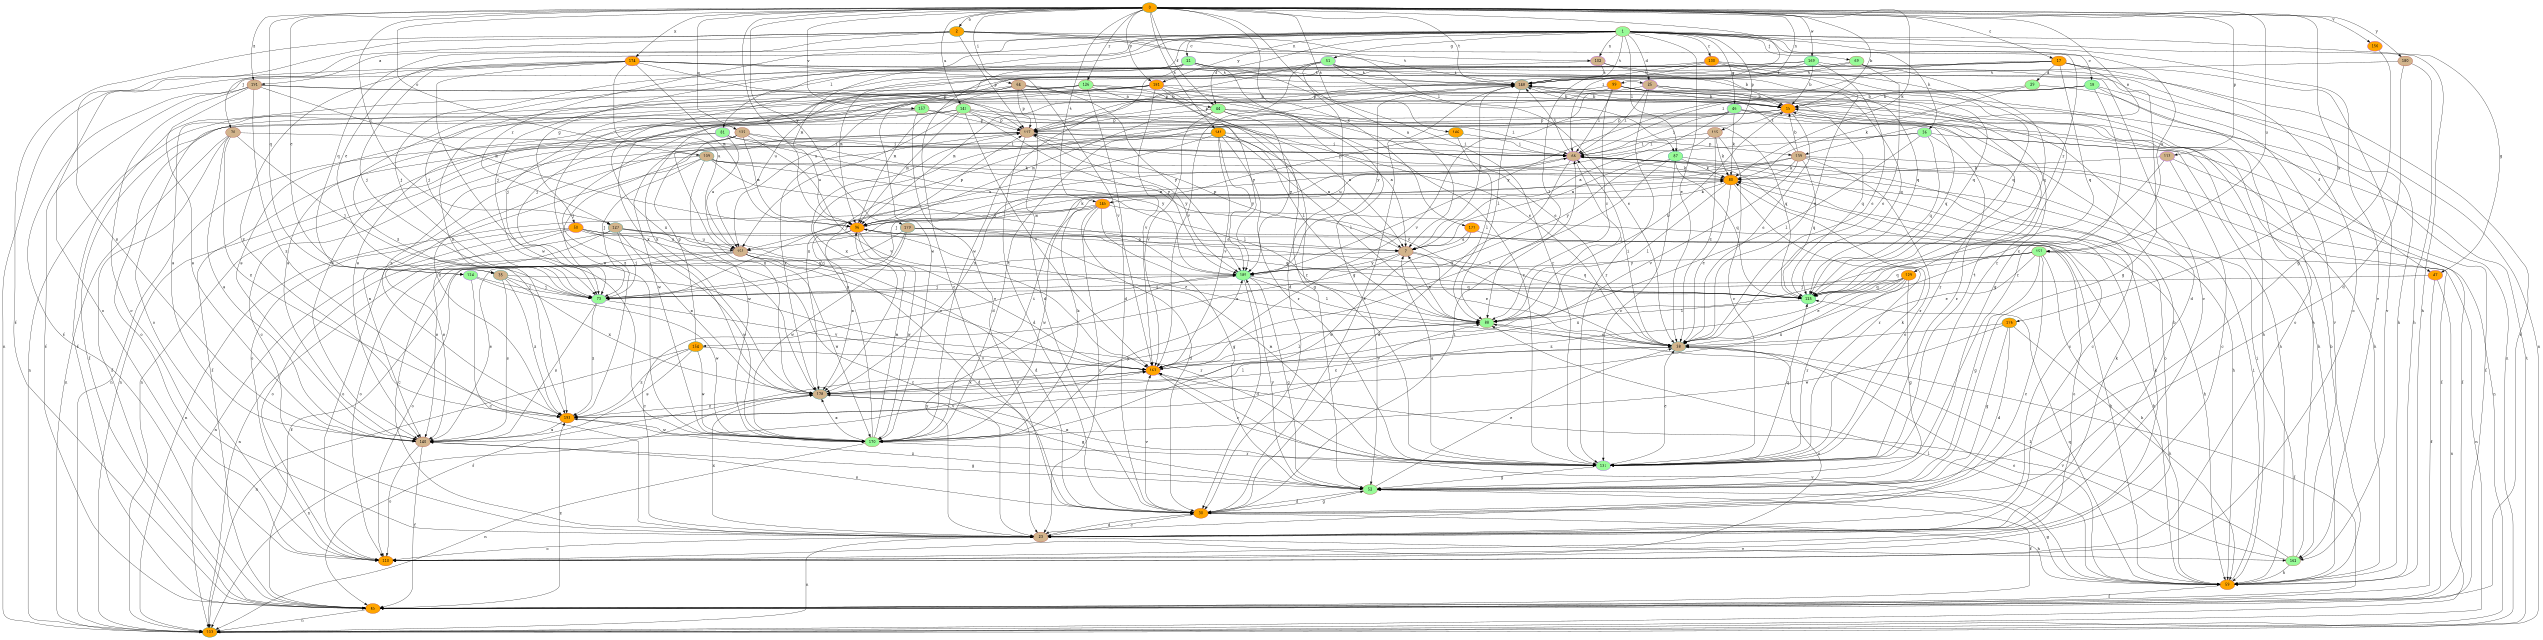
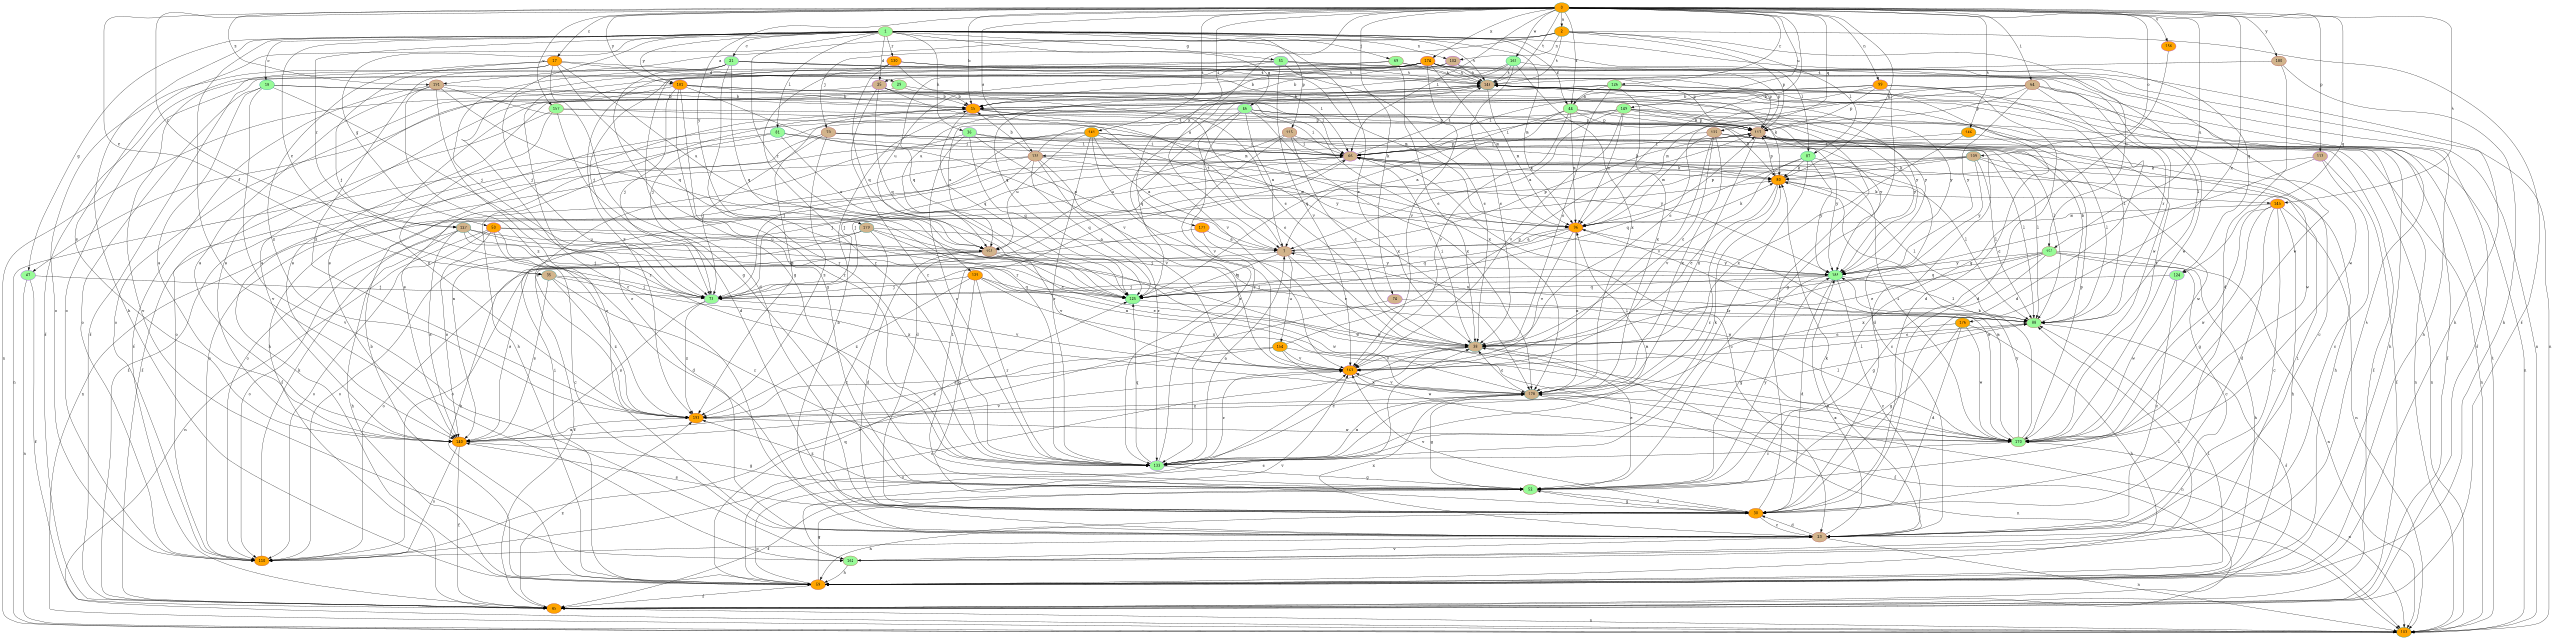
node "81": color purple -> teal
node "47": fillcolor orange -> palegreen
node "74": added
edge "155" -> "103": removed, label "n"
node "140": fillcolor tan -> orange
